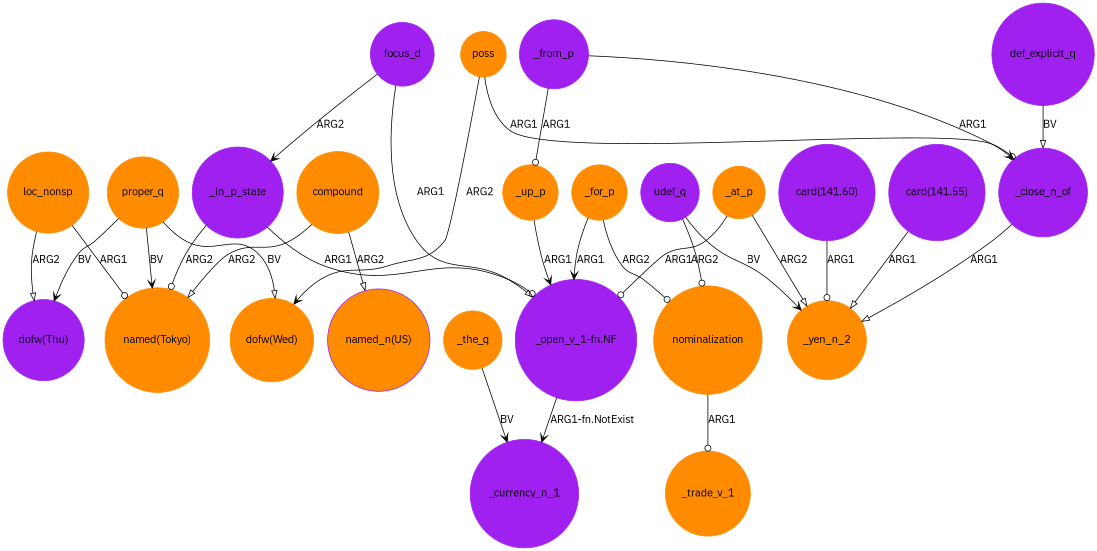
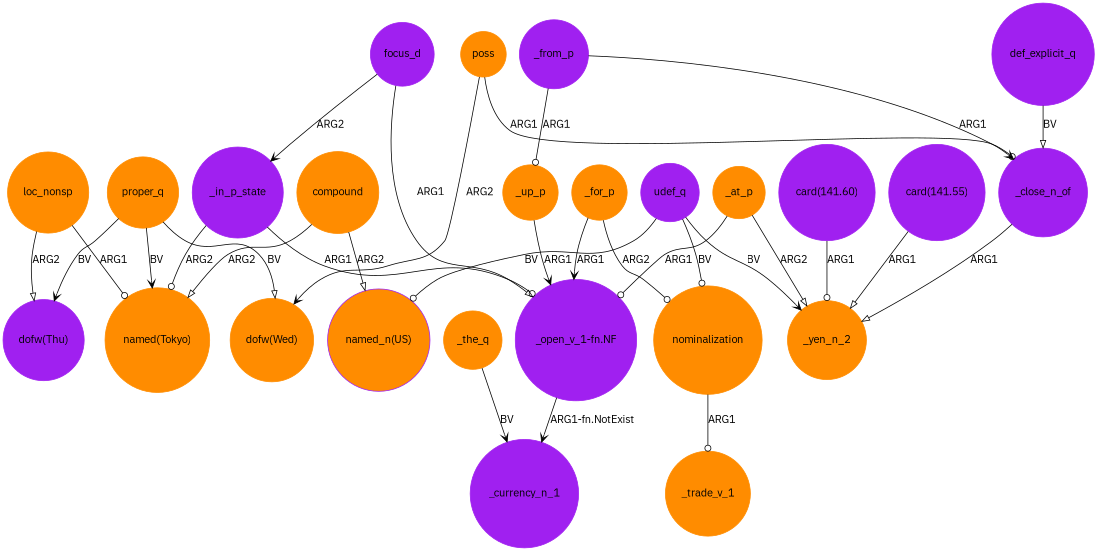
edge "udef_q" -> "named_n(US)": added, label "BV"
edge "udef_q" -> "nominalization": label "ARG2" -> "BV"
